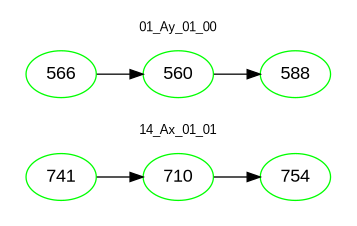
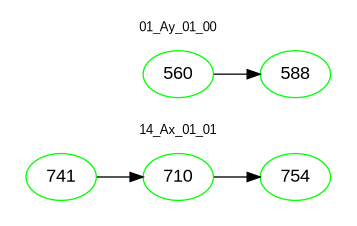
node "566": removed
